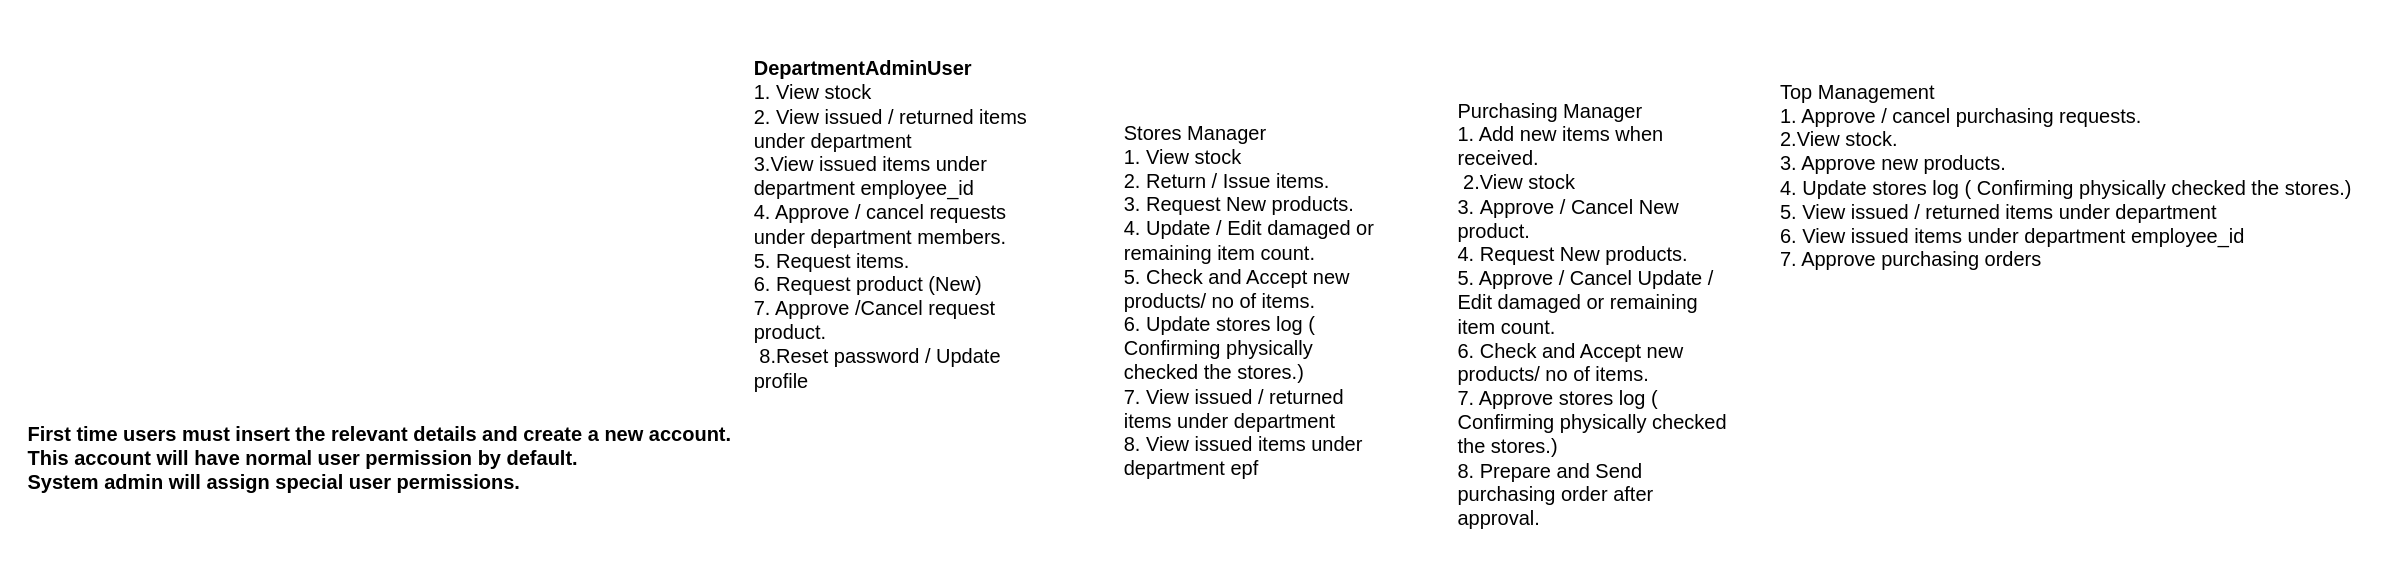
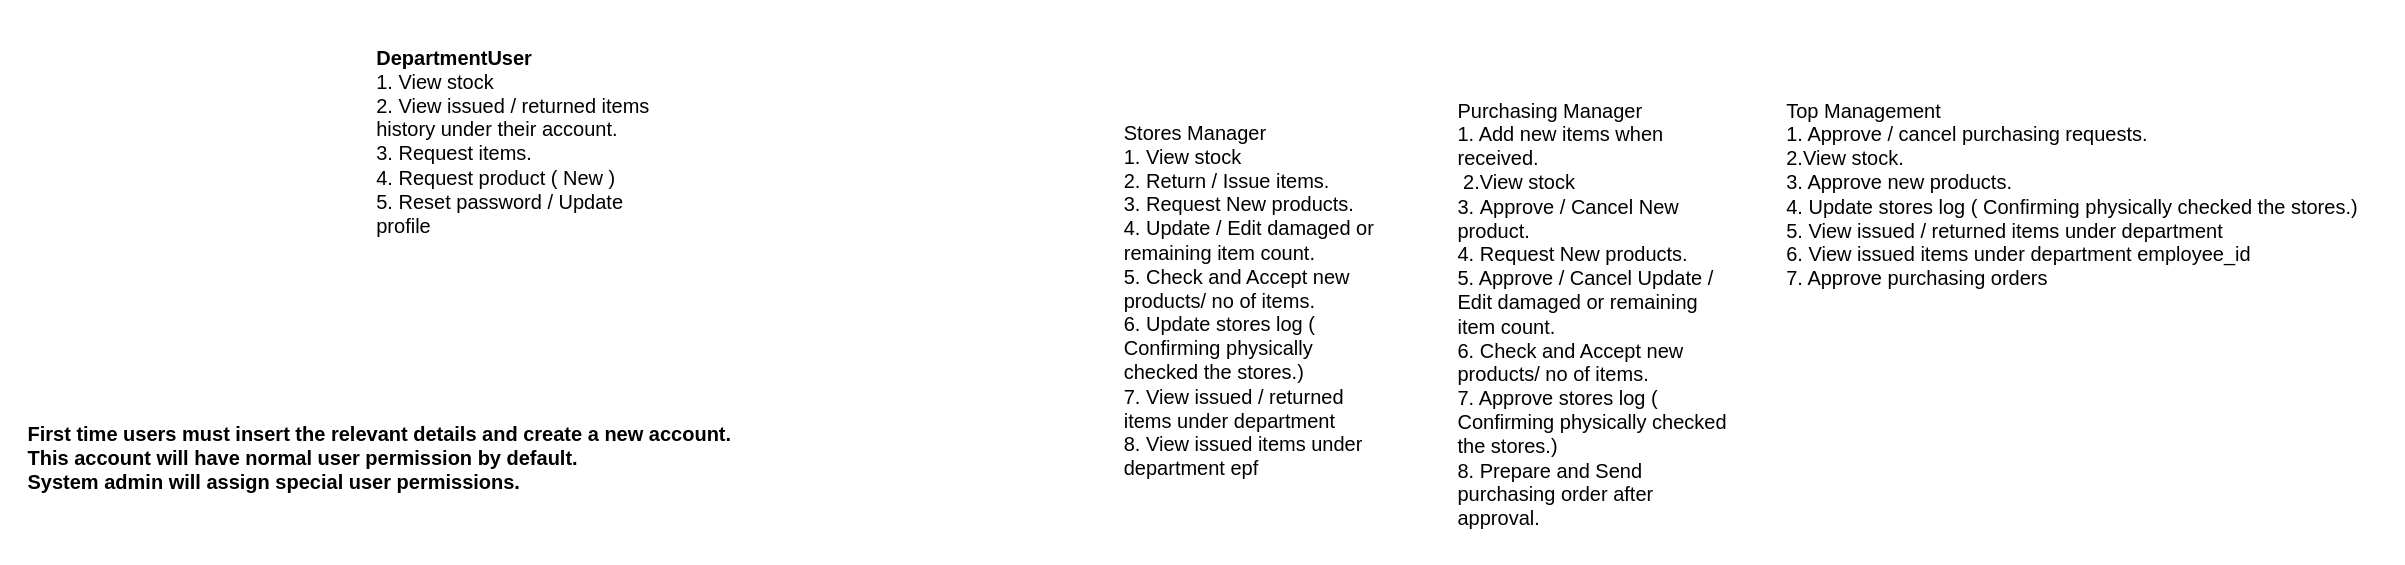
node "DepartmentUser 1. View stock 2. View issued / returned items history under their account. 3. Request items. 4. Request product ( New ) 5. Reset password / Update profile": added
node "Top Management 1. Approve / cancel purchasing requests. 2.View stock. 3. Approve new products. 4. Update stores log ( Confirming physically checked the stores.)5. View issued / returned items under department6. View issued items under department employee_id 7. Approve purchasing orders": moved (2075, 175) -> (2081, 194)
node "DepartmentAdminUser 1. View stock 2. View issued / returned items under department 3.View issued items under department employee_id 4. Approve / cancel requests under department members. 5. Request items. 6. Request product (New) 7. Approve /Cancel request product. 8.Reset password / Update profile": removed
